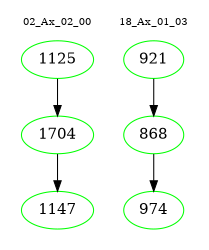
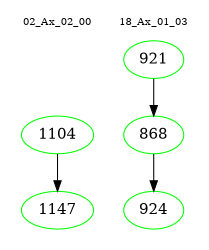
node "1125": removed
node "1704": label "1704" -> "1104"
node "974": label "974" -> "924"
